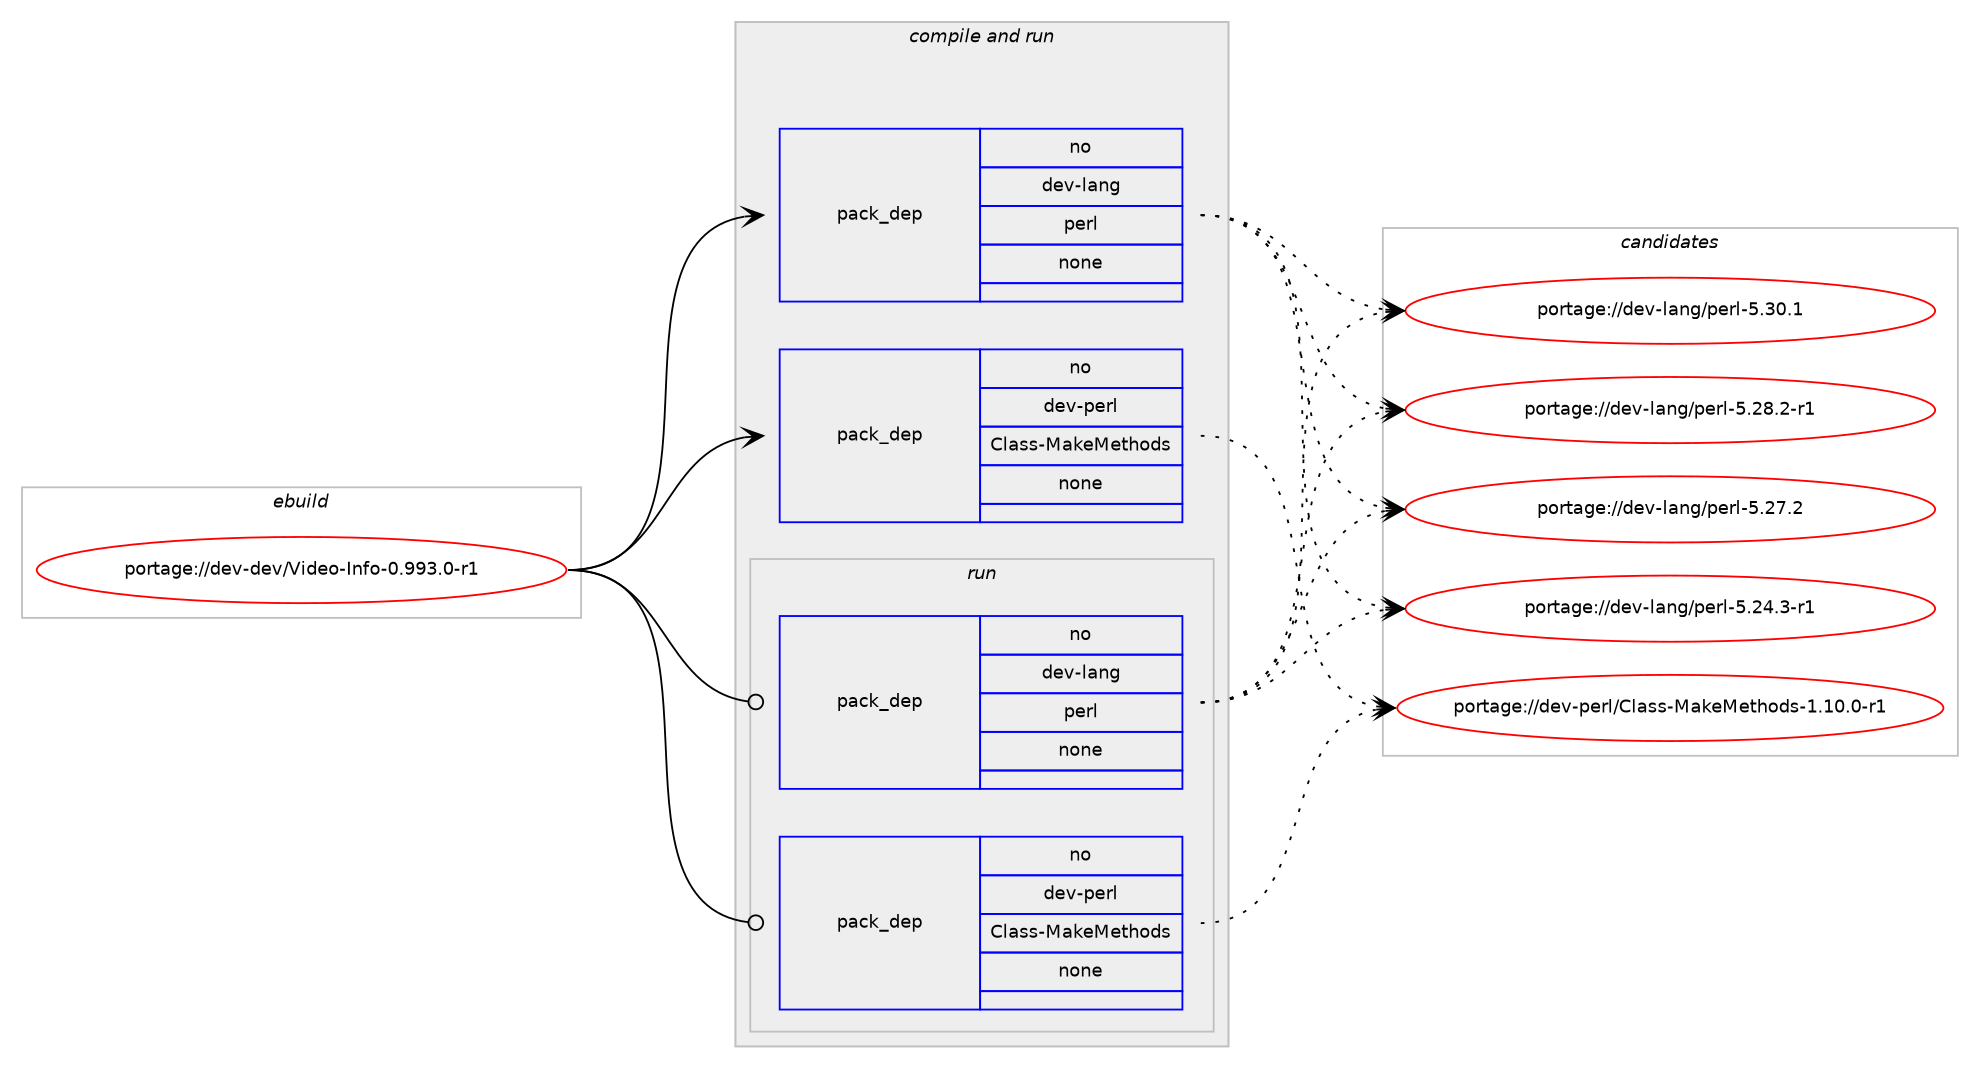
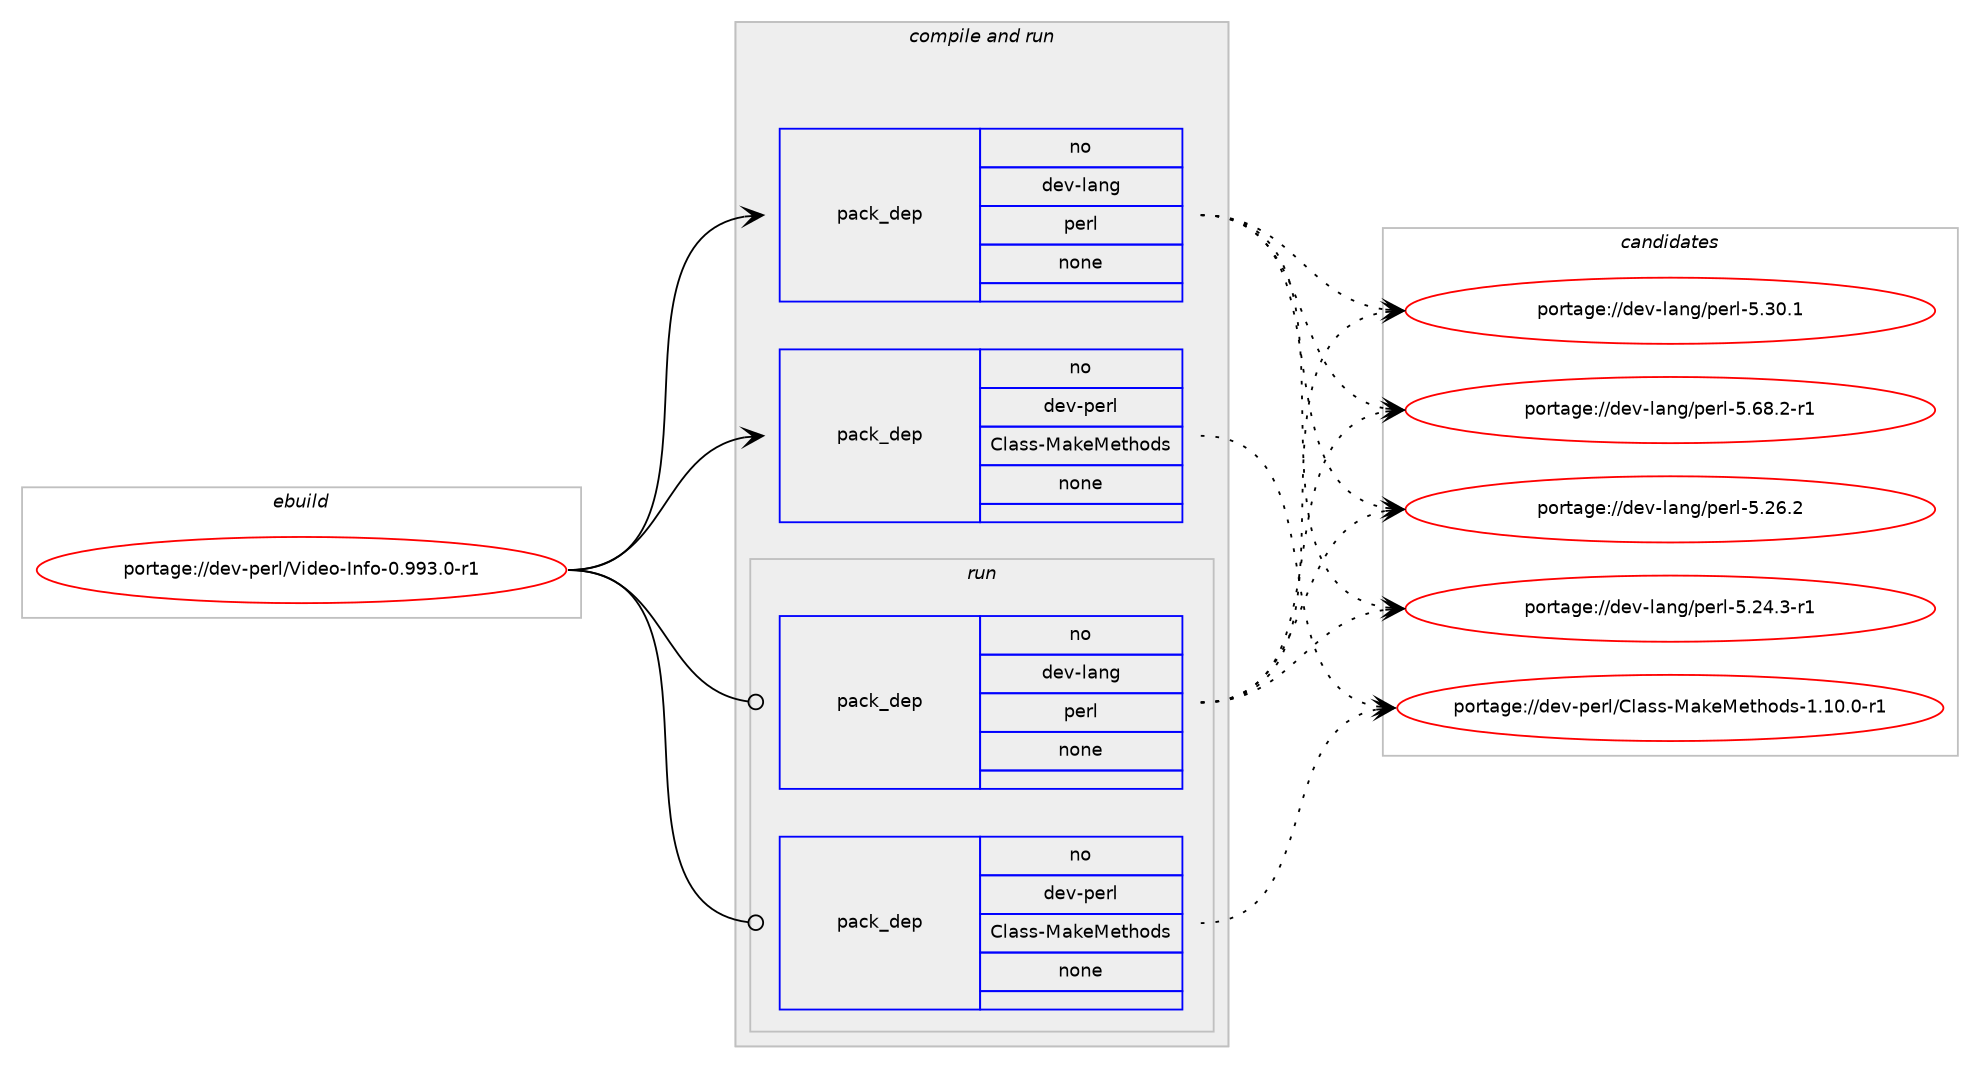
node "portage://dev-lang/perl-5.28.2-r1": label "portage://dev-lang/perl-5.28.2-r1" -> "portage://dev-lang/perl-5.68.2-r1"
node "portage://dev-lang/perl-5.27.2": label "portage://dev-lang/perl-5.27.2" -> "portage://dev-lang/perl-5.26.2"
node "portage://dev-dev/Video-Info-0.993.0-r1": label "portage://dev-dev/Video-Info-0.993.0-r1" -> "portage://dev-perl/Video-Info-0.993.0-r1"
